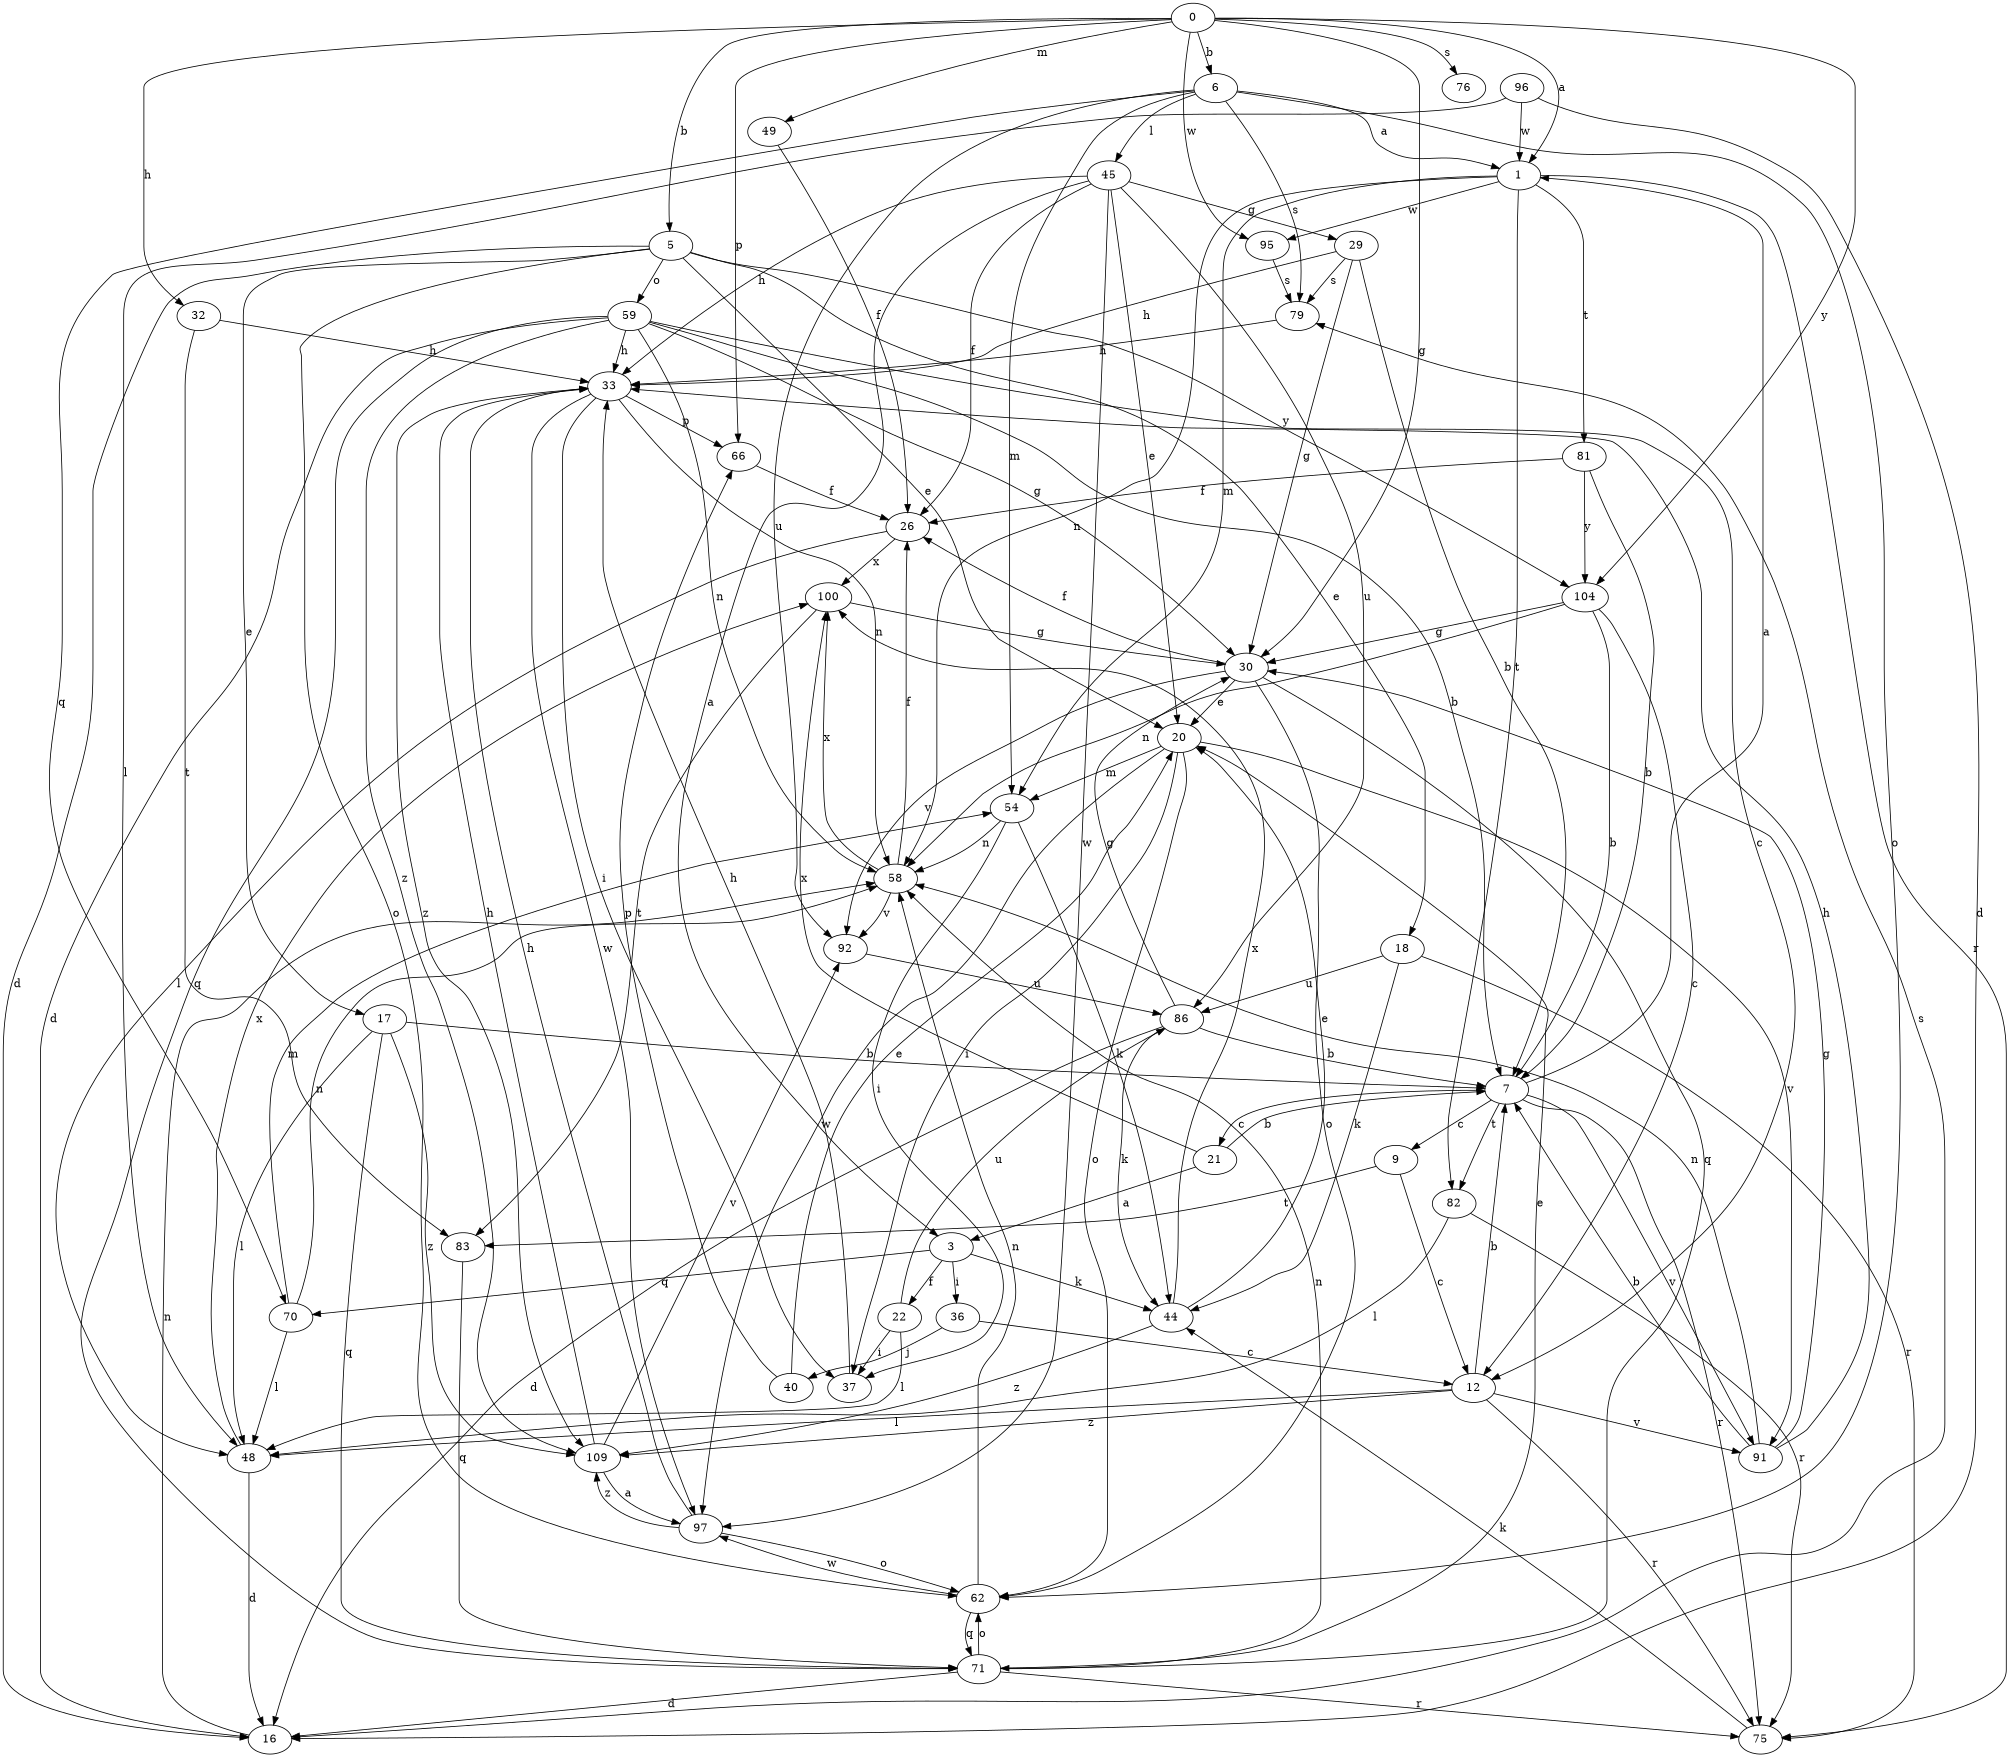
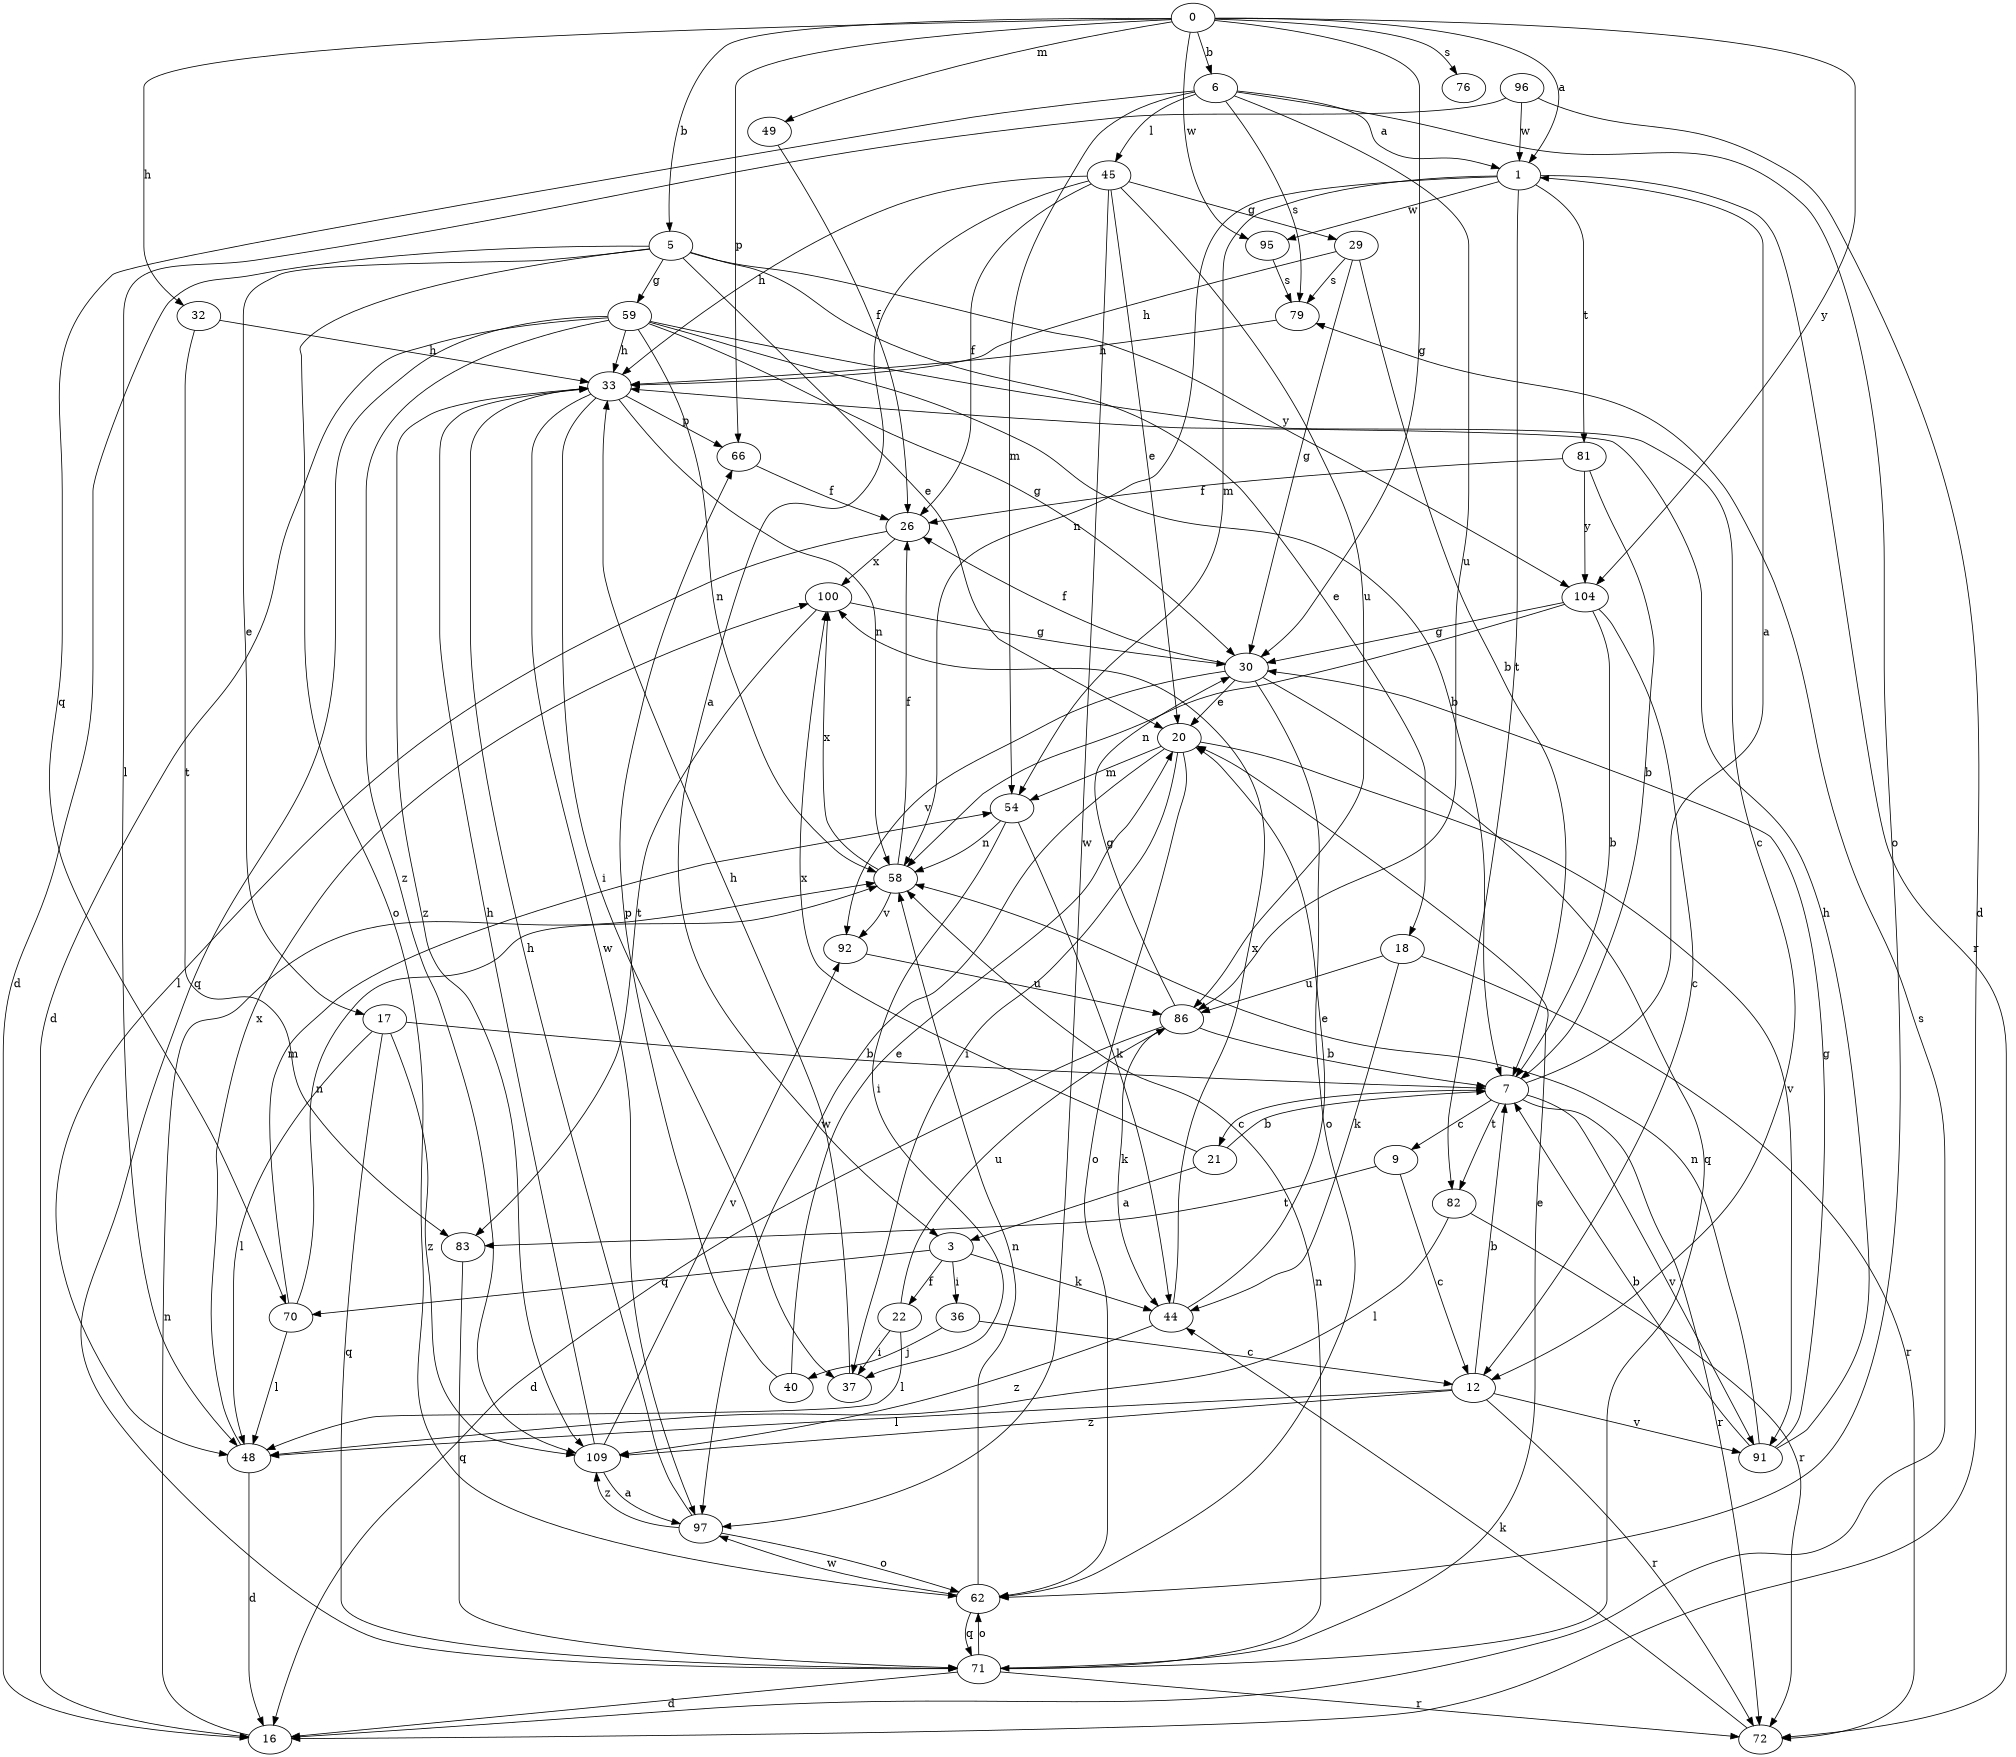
edge "5" -> "59": label "o" -> "g"
edge "6" -> "92": now "6" -> "86"
node "75": label "75" -> "72"
